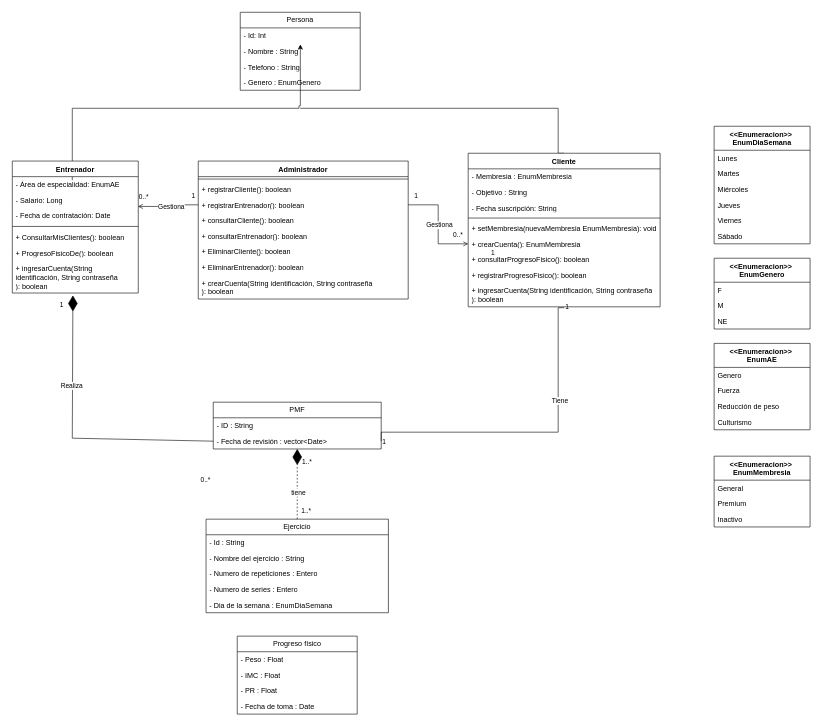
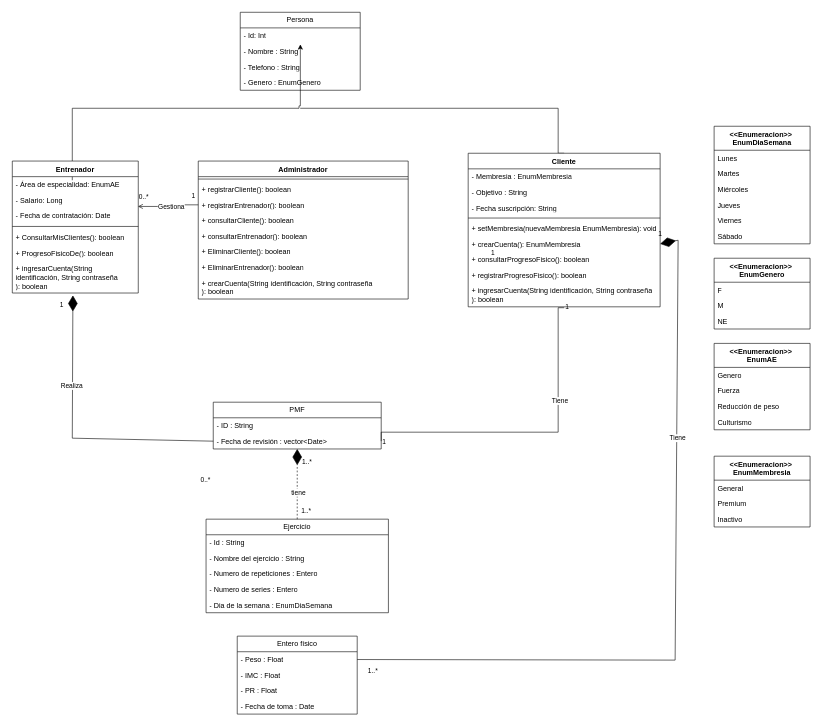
edge "+ registrarEntrenador(): boolean" -> "+ crearCuenta(): EnumMembresia": removed, labels "1", "Gestiona", "0..*"
node "Progreso físico": label "Progreso físico" -> "Entero físico"
edge "- Peso : Float" -> "+ crearCuenta(): EnumMembresia": added, labels "1..*", "Tiene", "1"
